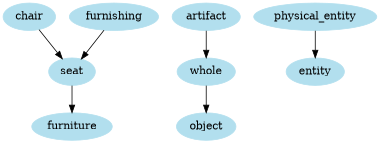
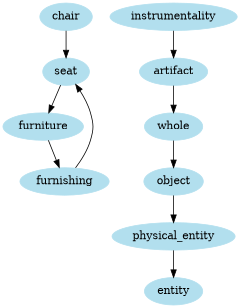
node "instrumentality": added
edge "furniture" -> "furnishing": added
edge "object" -> "physical_entity": added
